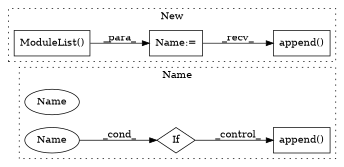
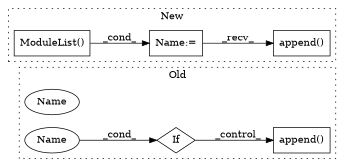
edge "ModuleList()" -> "Name:=": label "_para_" -> "_cond_"
cluster "Name": label "Name" -> "Old"
